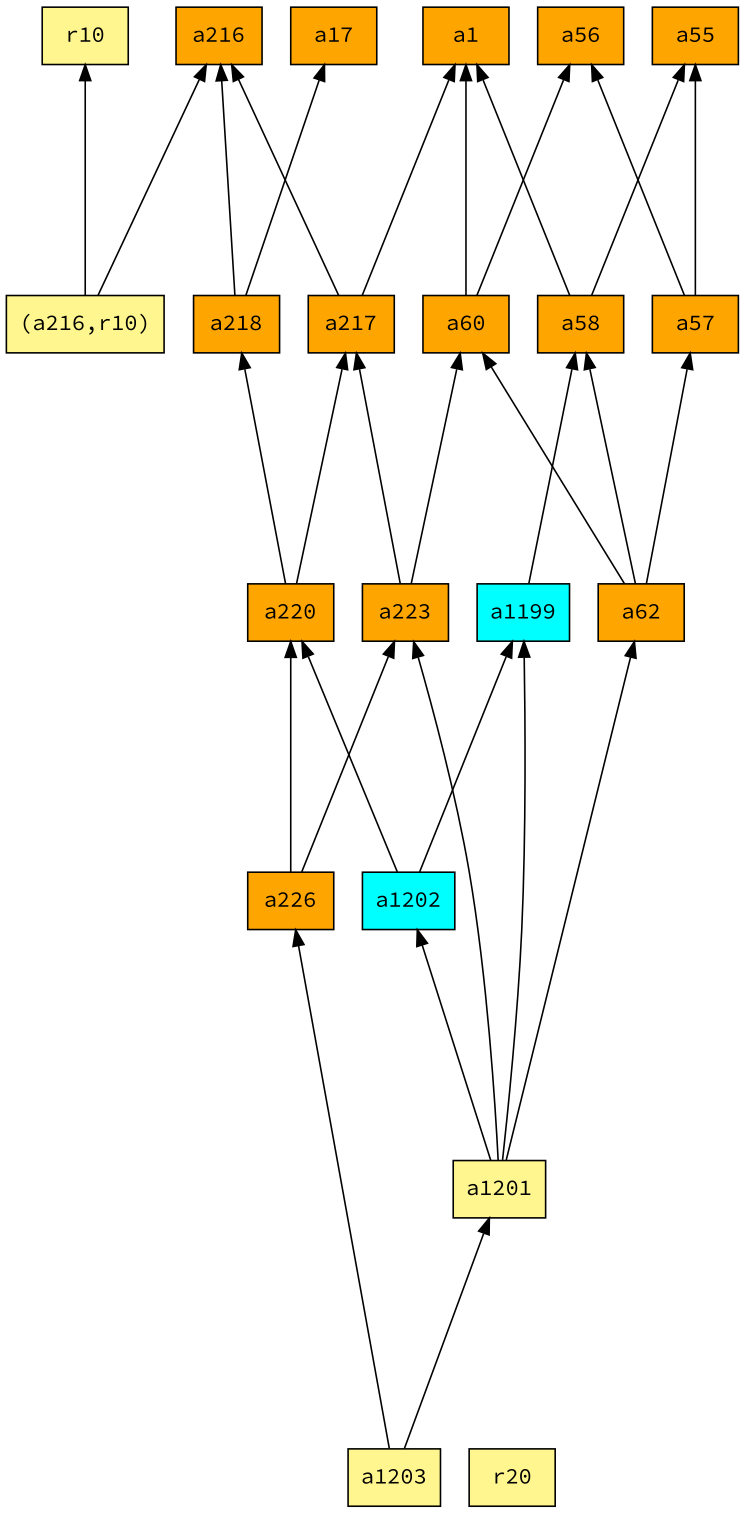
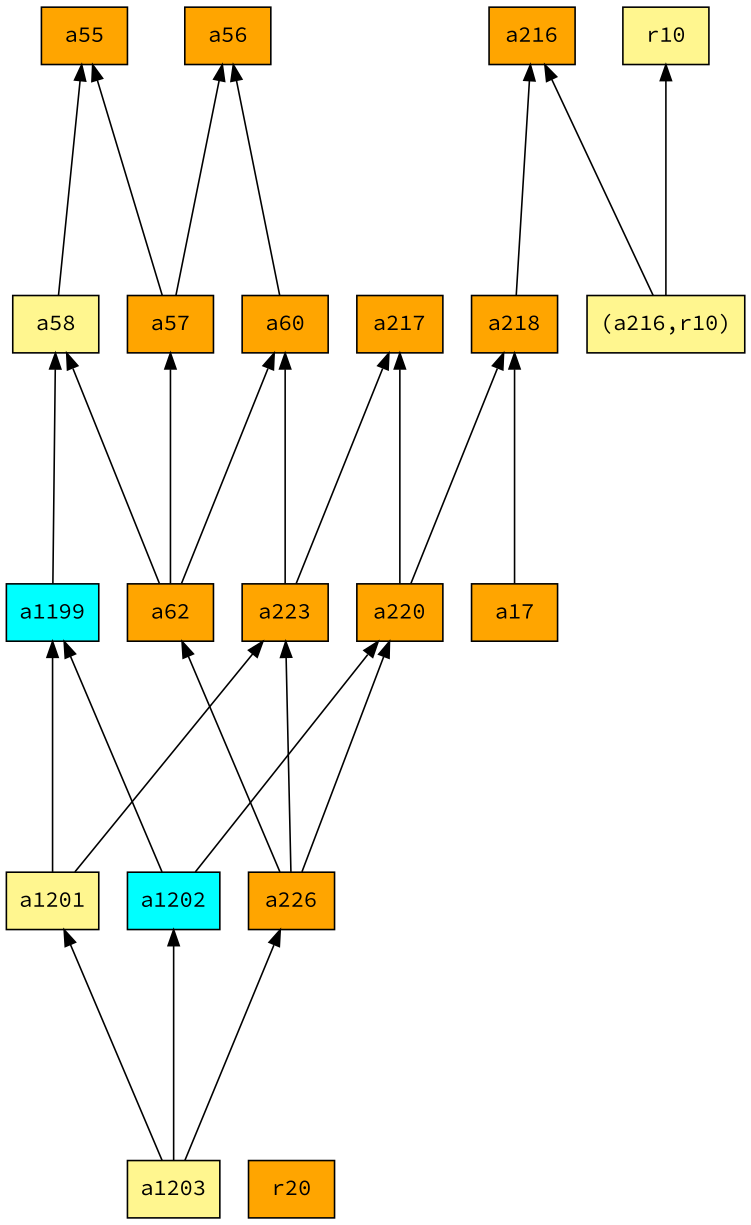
node "a1": removed
edge "a217" -> "a216": removed
edge "a218" -> "a17": reversed
node "a58": fillcolor orange -> khaki1
edge "a1201" -> "a62": now "a226" -> "a62"
edge "a1201" -> "a1202": now "a1203" -> "a1202"
node "r20": fillcolor khaki1 -> orange
